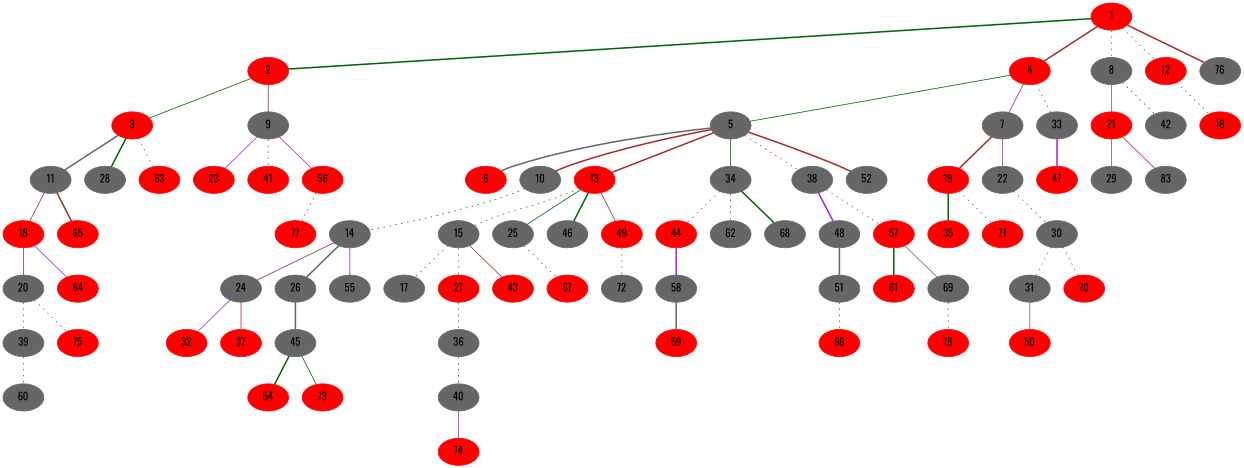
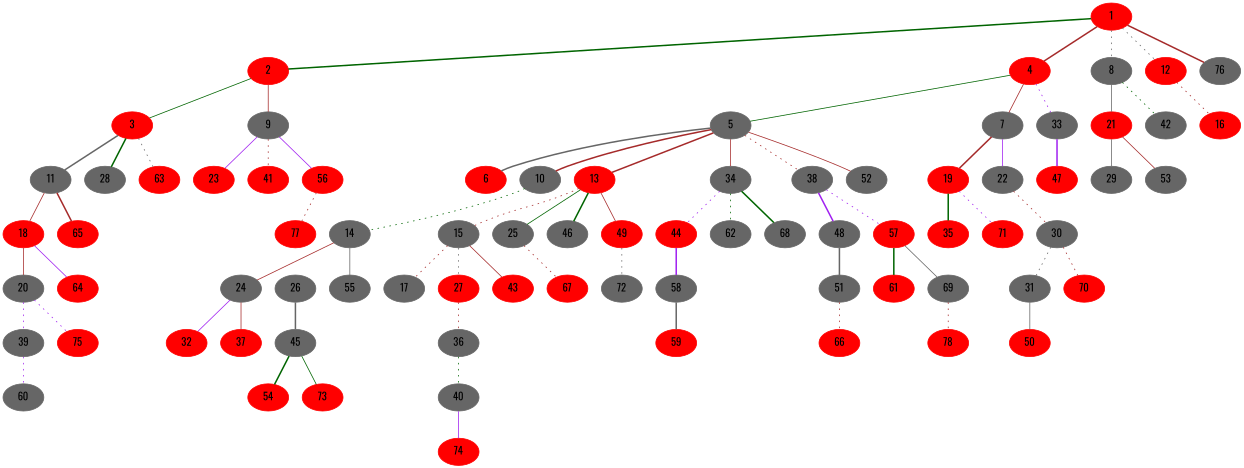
edge "5" -- "52": style bold -> solid
edge "5" -- "34": color darkgreen -> brown
node "83": label "83" -> "53"
edge "14" -- "26": removed
edge "14" -- "55": color purple -> gray40
